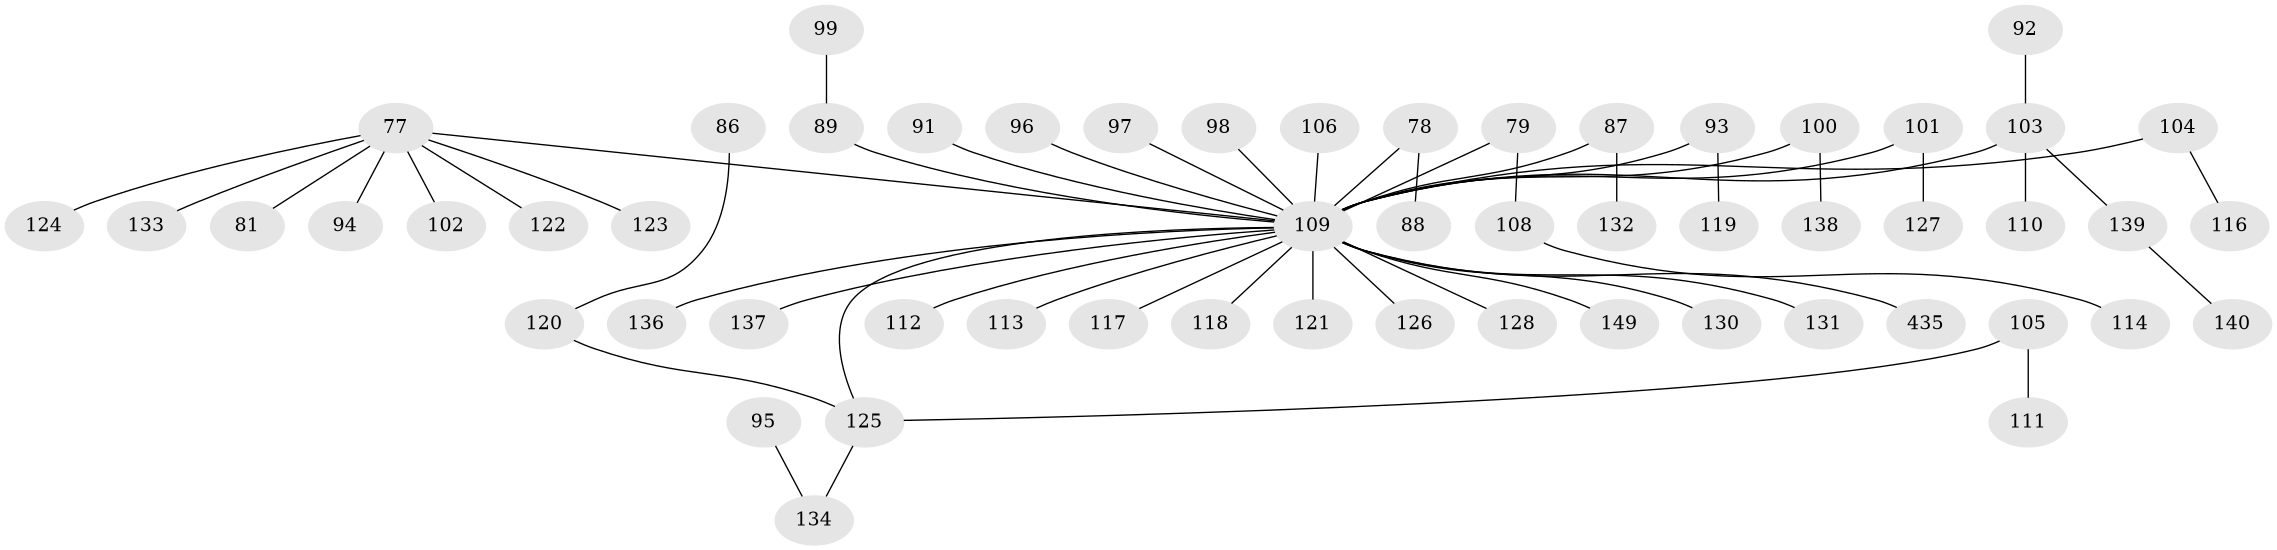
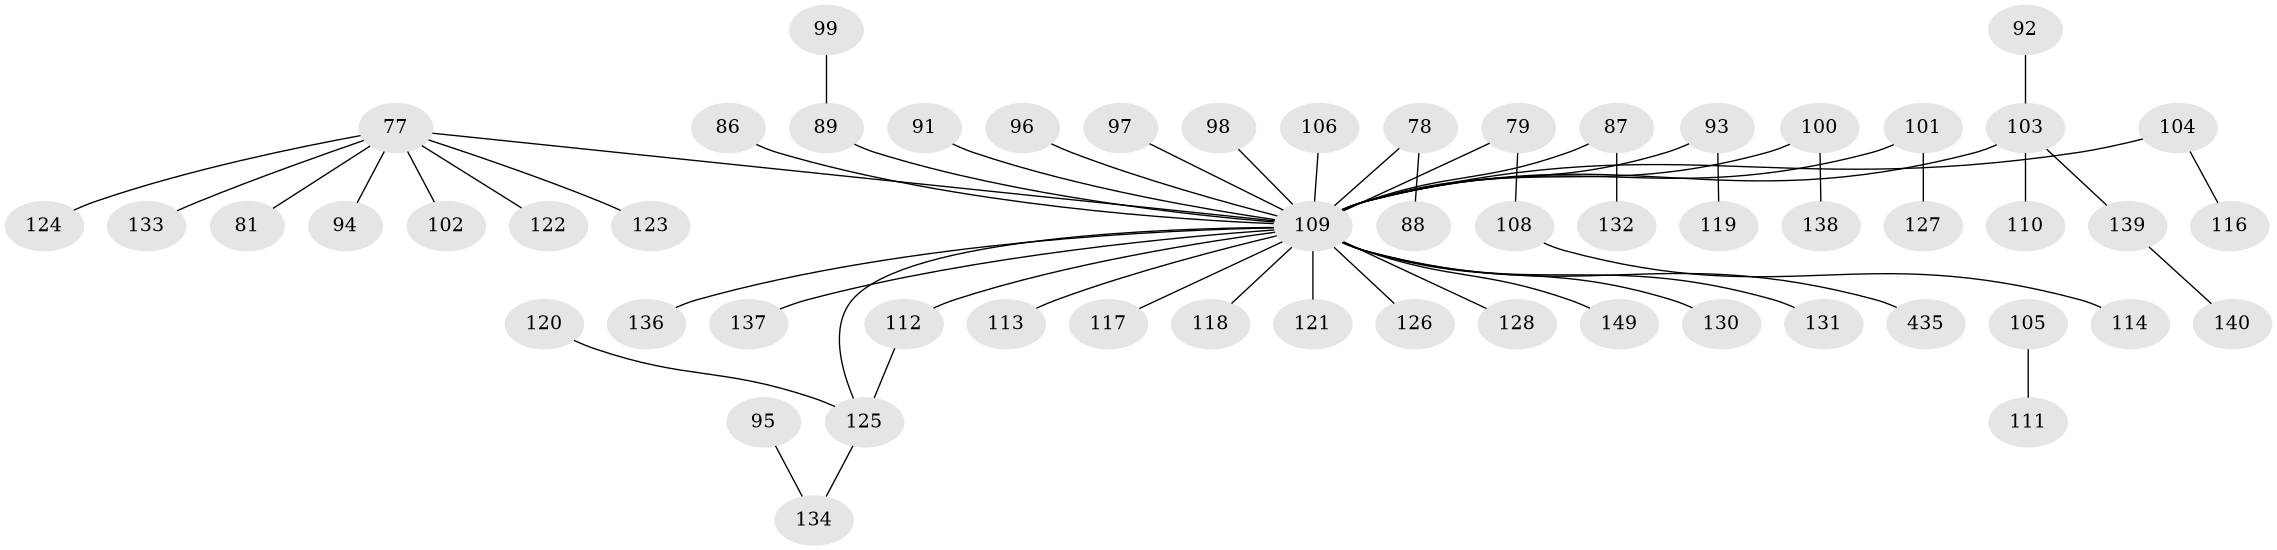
edge "86" -- "120": now "86" -- "109"
edge "105" -- "125": now "112" -- "125"
